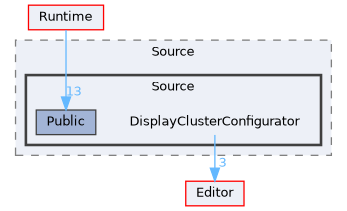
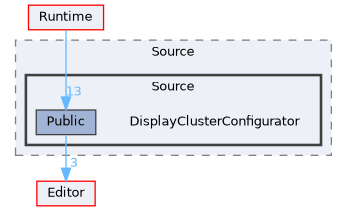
edge "DisplayClusterConfigurator" -> "Editor": now "Public" -> "Editor"
